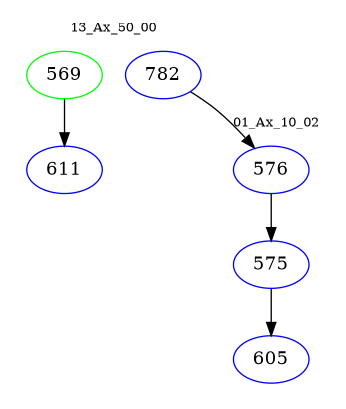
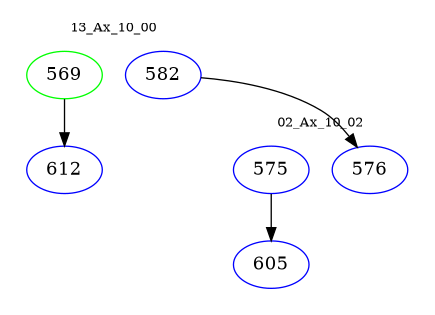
cluster "13_Ax_50_00": label "13_Ax_50_00" -> "13_Ax_10_00"
node "782": label "782" -> "582"
cluster "01_Ax_10_02": label "01_Ax_10_02" -> "02_Ax_10_02"
node "611": label "611" -> "612"
edge "576" -> "575": removed
